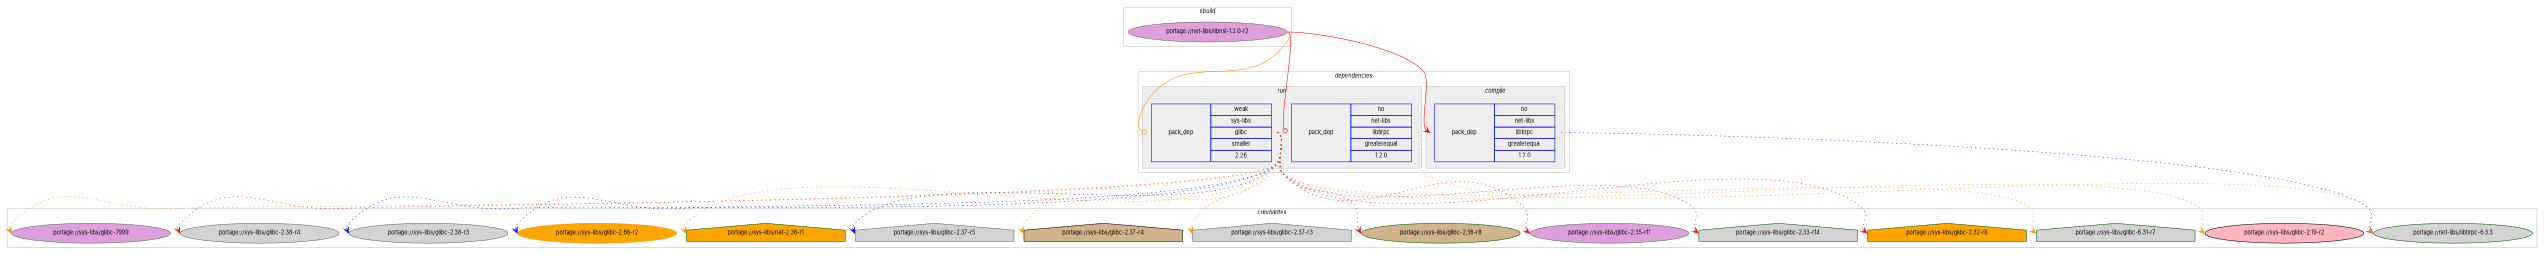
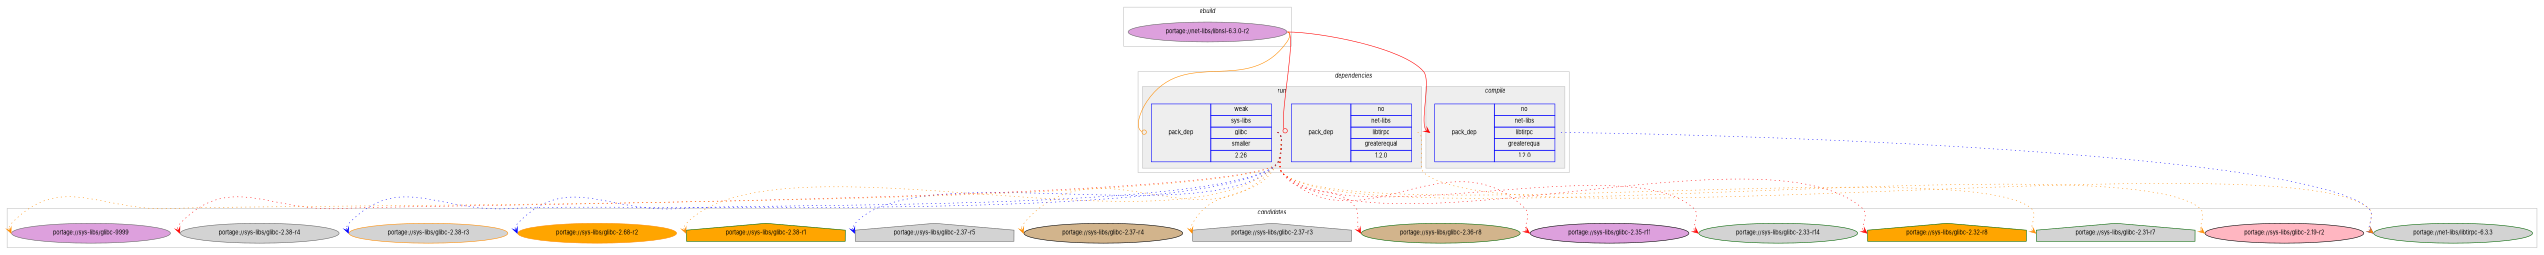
node "portage://net-libs/libnsl-1.3.0-r2": label "portage://net-libs/libnsl-1.3.0-r2" -> "portage://net-libs/libnsl-6.3.0-r2"
node "portage://sys-libs/glibc-7999": label "portage://sys-libs/glibc-7999" -> "portage://sys-libs/glibc-9999"
node "portage://sys-libs/glibc-2.38-r3": color gray40 -> darkorange
node "portage://sys-libs/net-2.38-r1": label "portage://sys-libs/net-2.38-r1" -> "portage://sys-libs/glibc-2.38-r1"
node "portage://sys-libs/glibc-2.37-r4": shape house -> ellipse
node "portage://sys-libs/glibc-2.35-r11": color gray40 -> black
node "portage://sys-libs/glibc-2.33-r14": shape house -> ellipse
node "portage://sys-libs/glibc-6.31-r7": label "portage://sys-libs/glibc-6.31-r7" -> "portage://sys-libs/glibc-2.31-r7"
